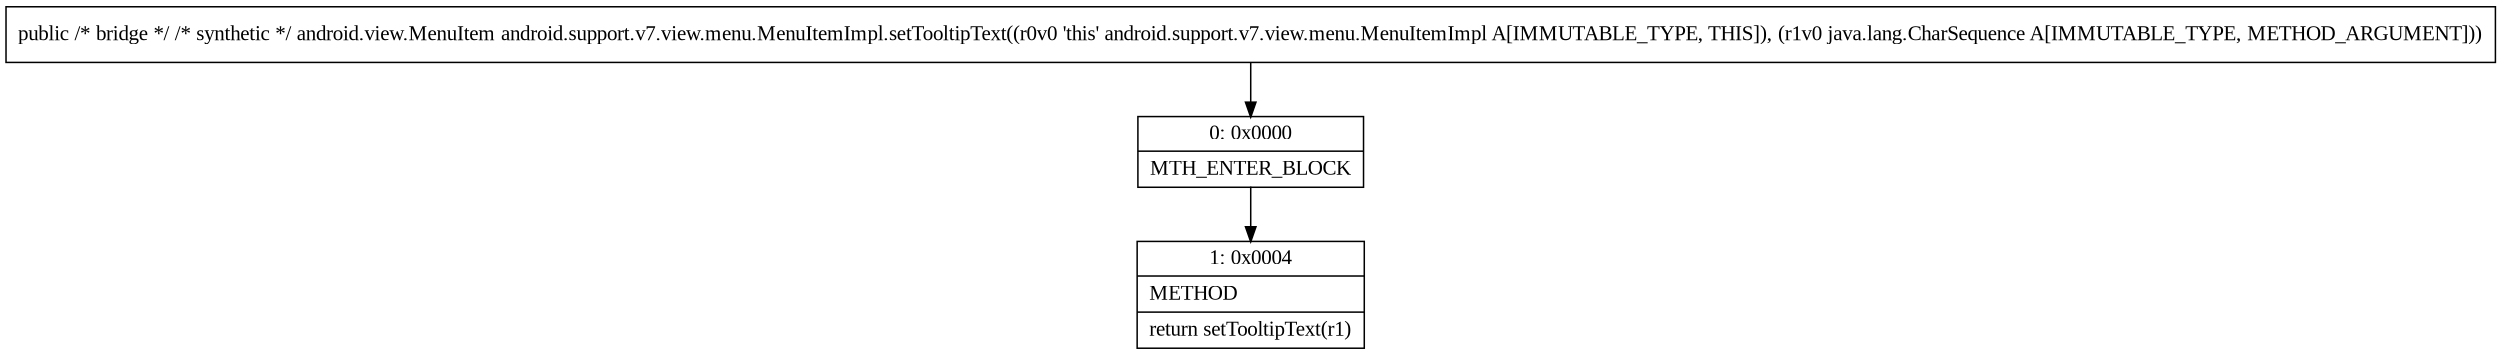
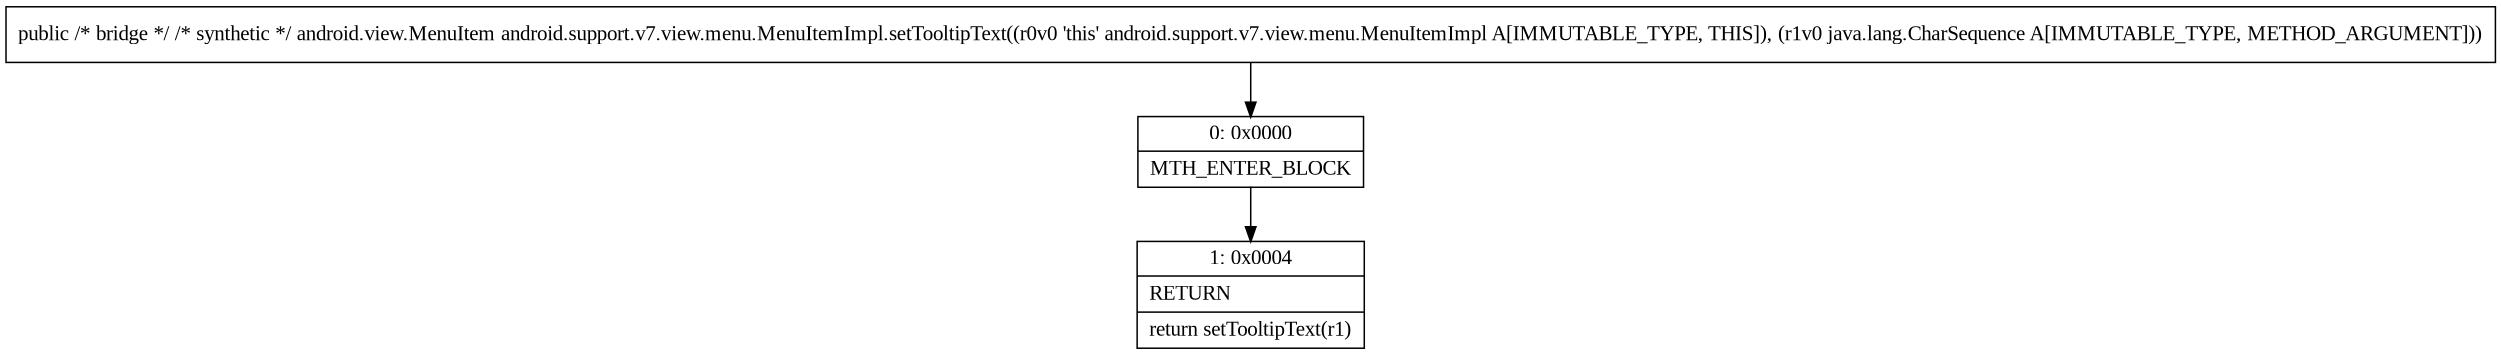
node "1: 0x0004": text "METHOD" -> "RETURN"
